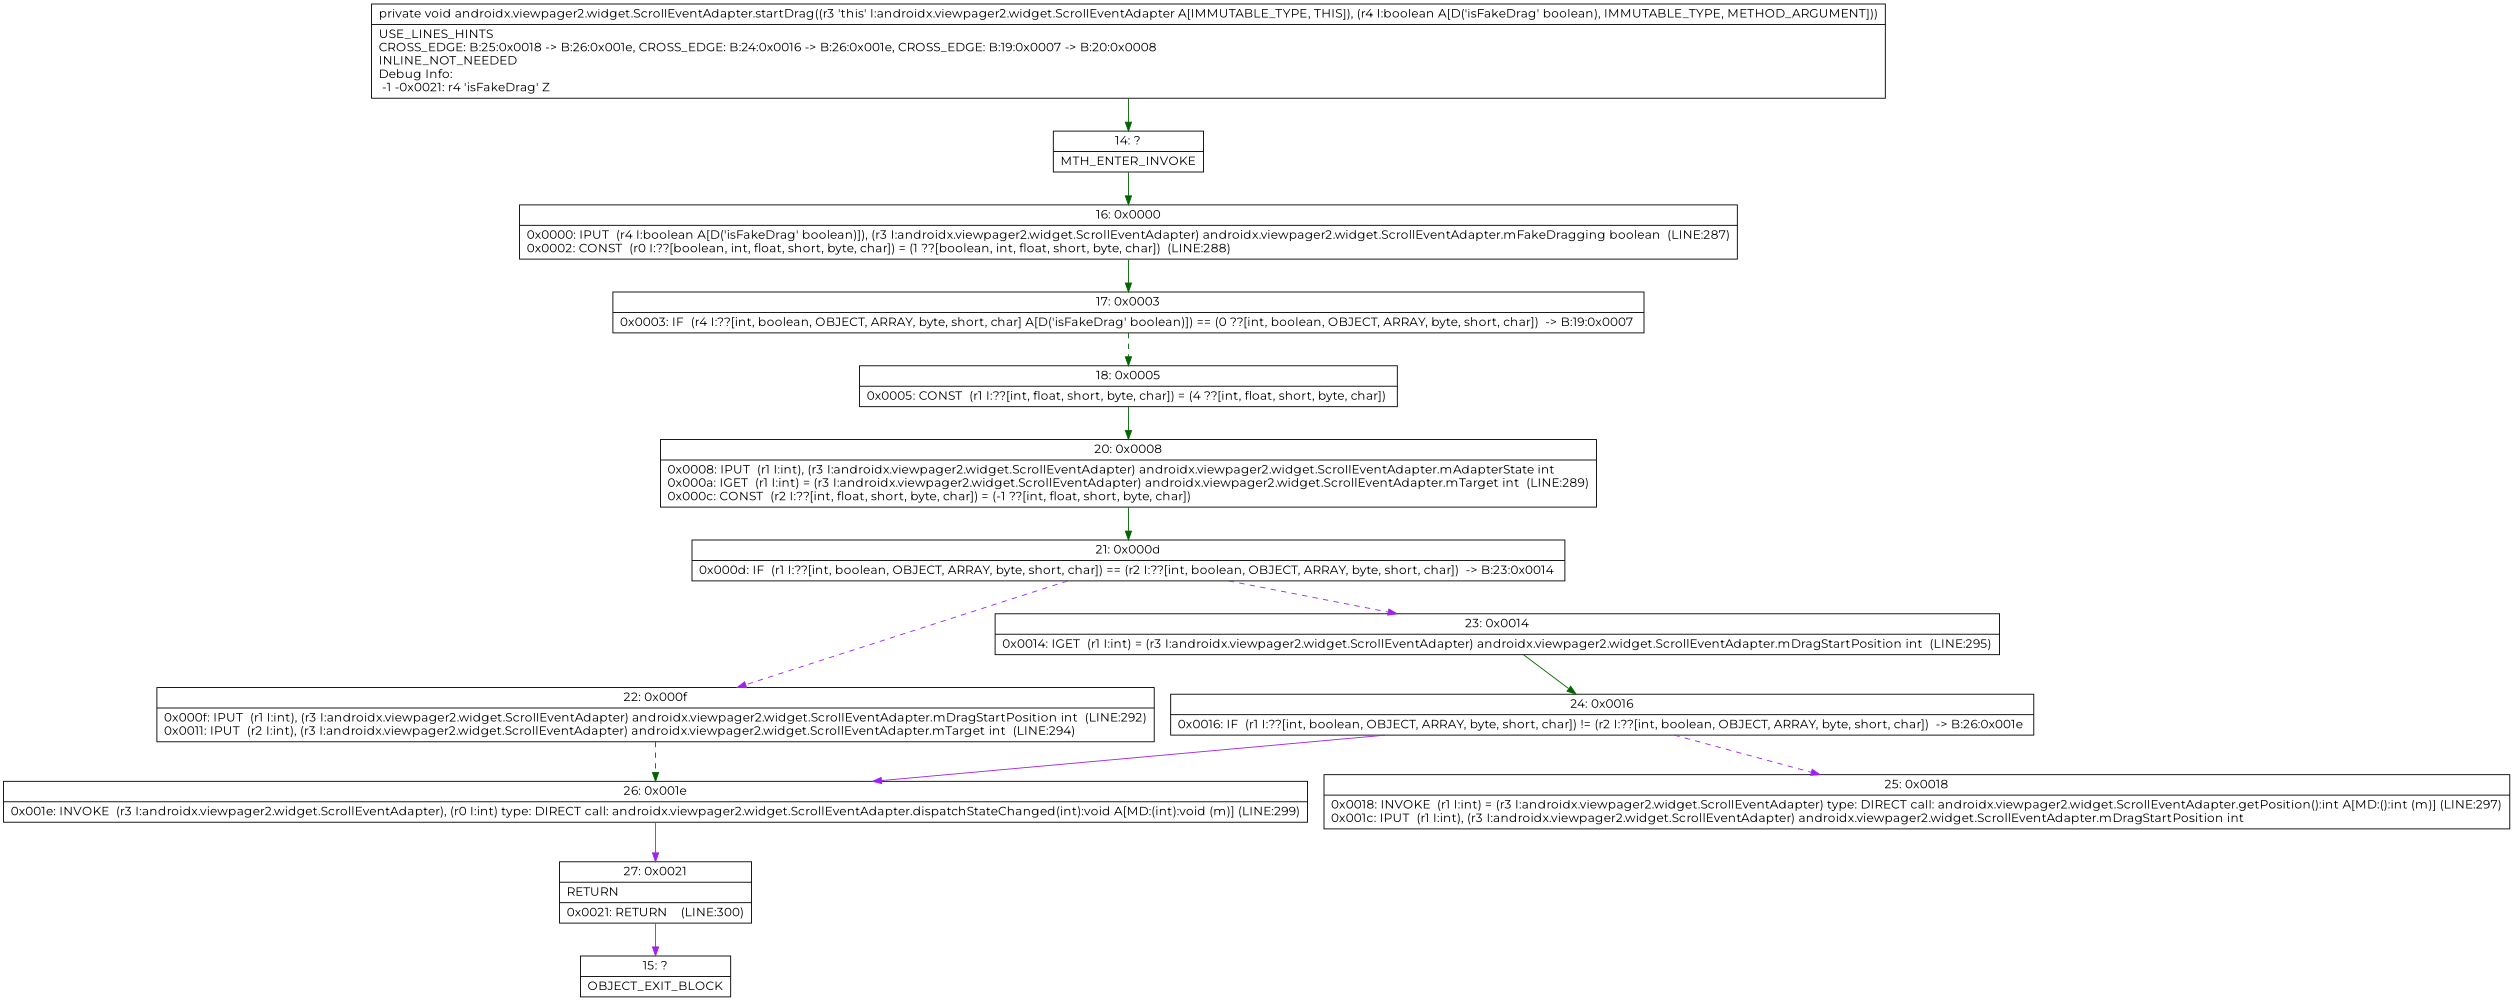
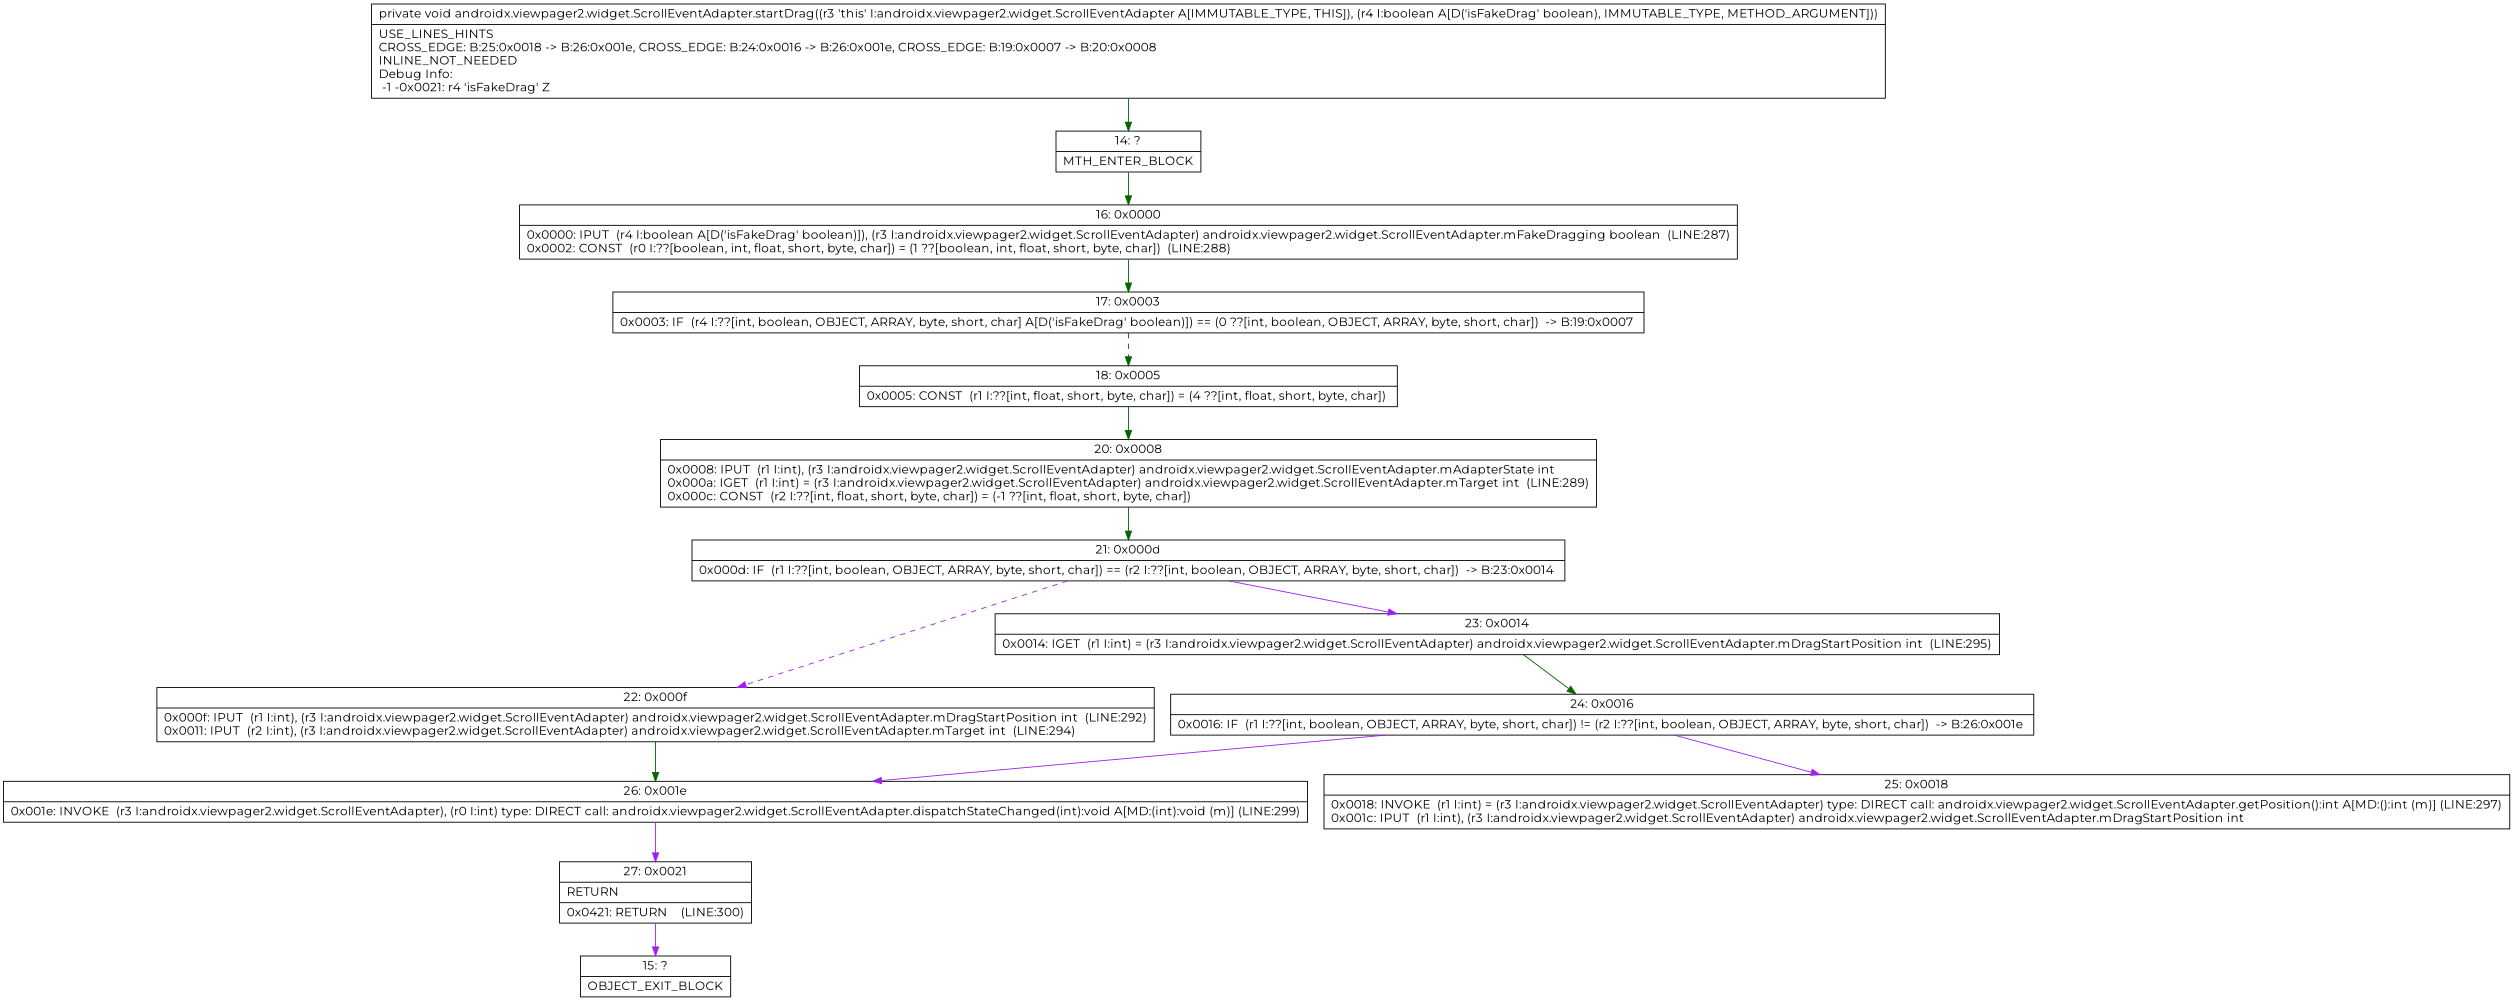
node "14: ?": text "MTH_ENTER_INVOKE" -> "MTH_ENTER_BLOCK"
edge "21: 0x000d" -> "23: 0x0014": style dashed -> solid
edge "24: 0x0016" -> "25: 0x0018": style dashed -> solid
edge "22: 0x000f" -> "26: 0x001e": style dashed -> solid
node "27: 0x0021": text "0x0021: RETURN    (LINE:300)" -> "0x0421: RETURN    (LINE:300)"
